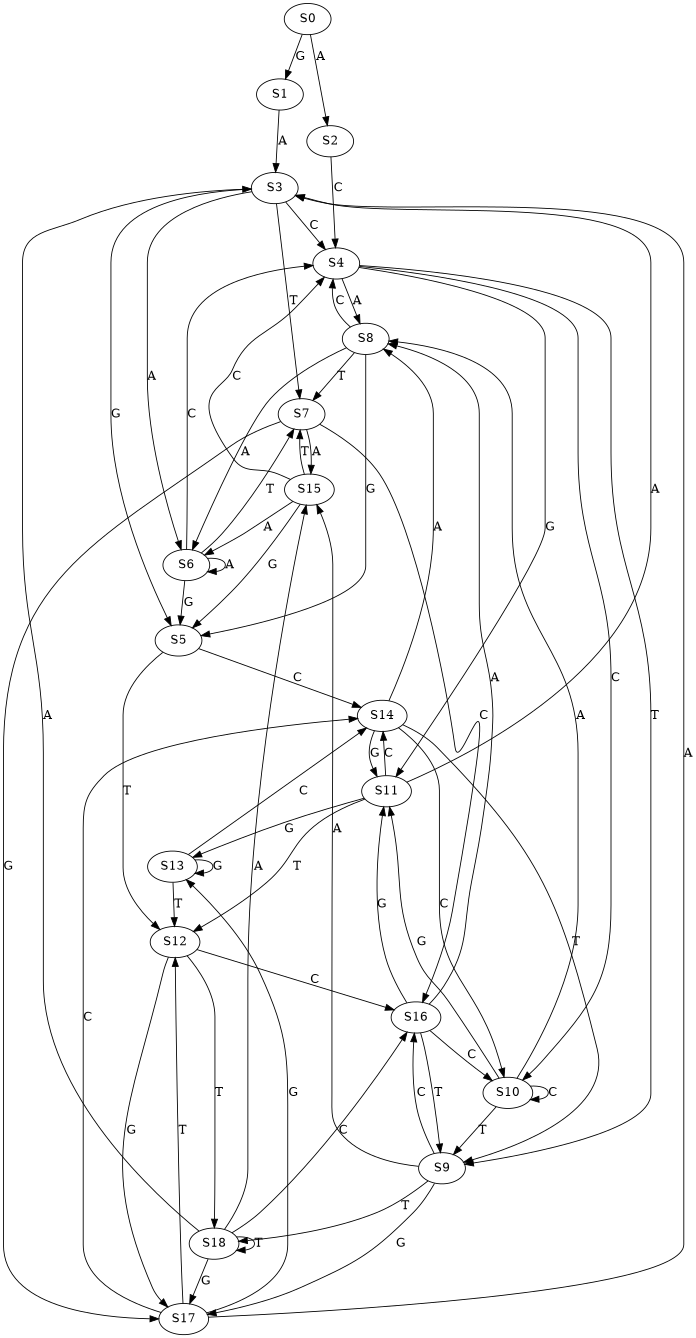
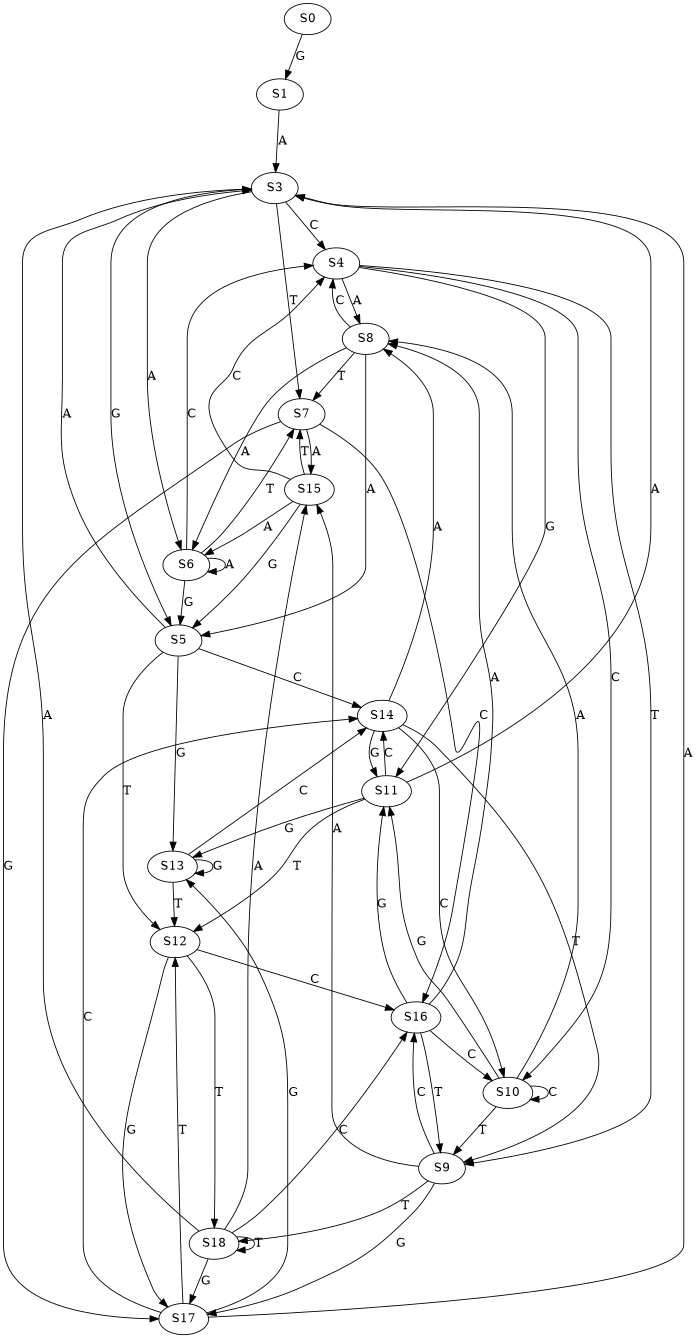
node "S2": removed
edge "S5" -> "S3": added, label "A"
edge "S8" -> "S5": label "G" -> "A"
edge "S5" -> "S13": added, label "G"
